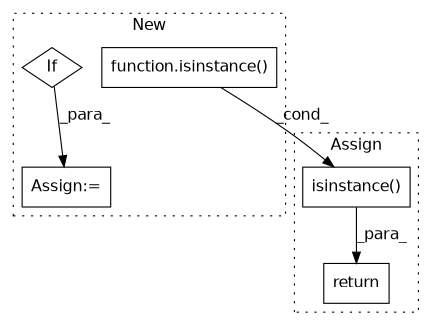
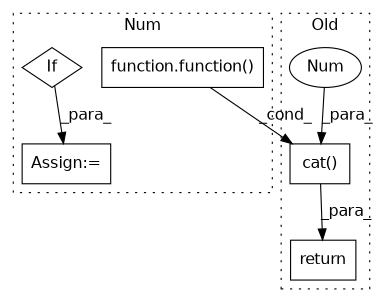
cluster "New": label "New" -> "Num"
node "function.isinstance()": label "function.isinstance()" -> "function.function()"
node "Num": added
cluster "Assign": label "Assign" -> "Old"
node "isinstance()": label "isinstance()" -> "cat()"
